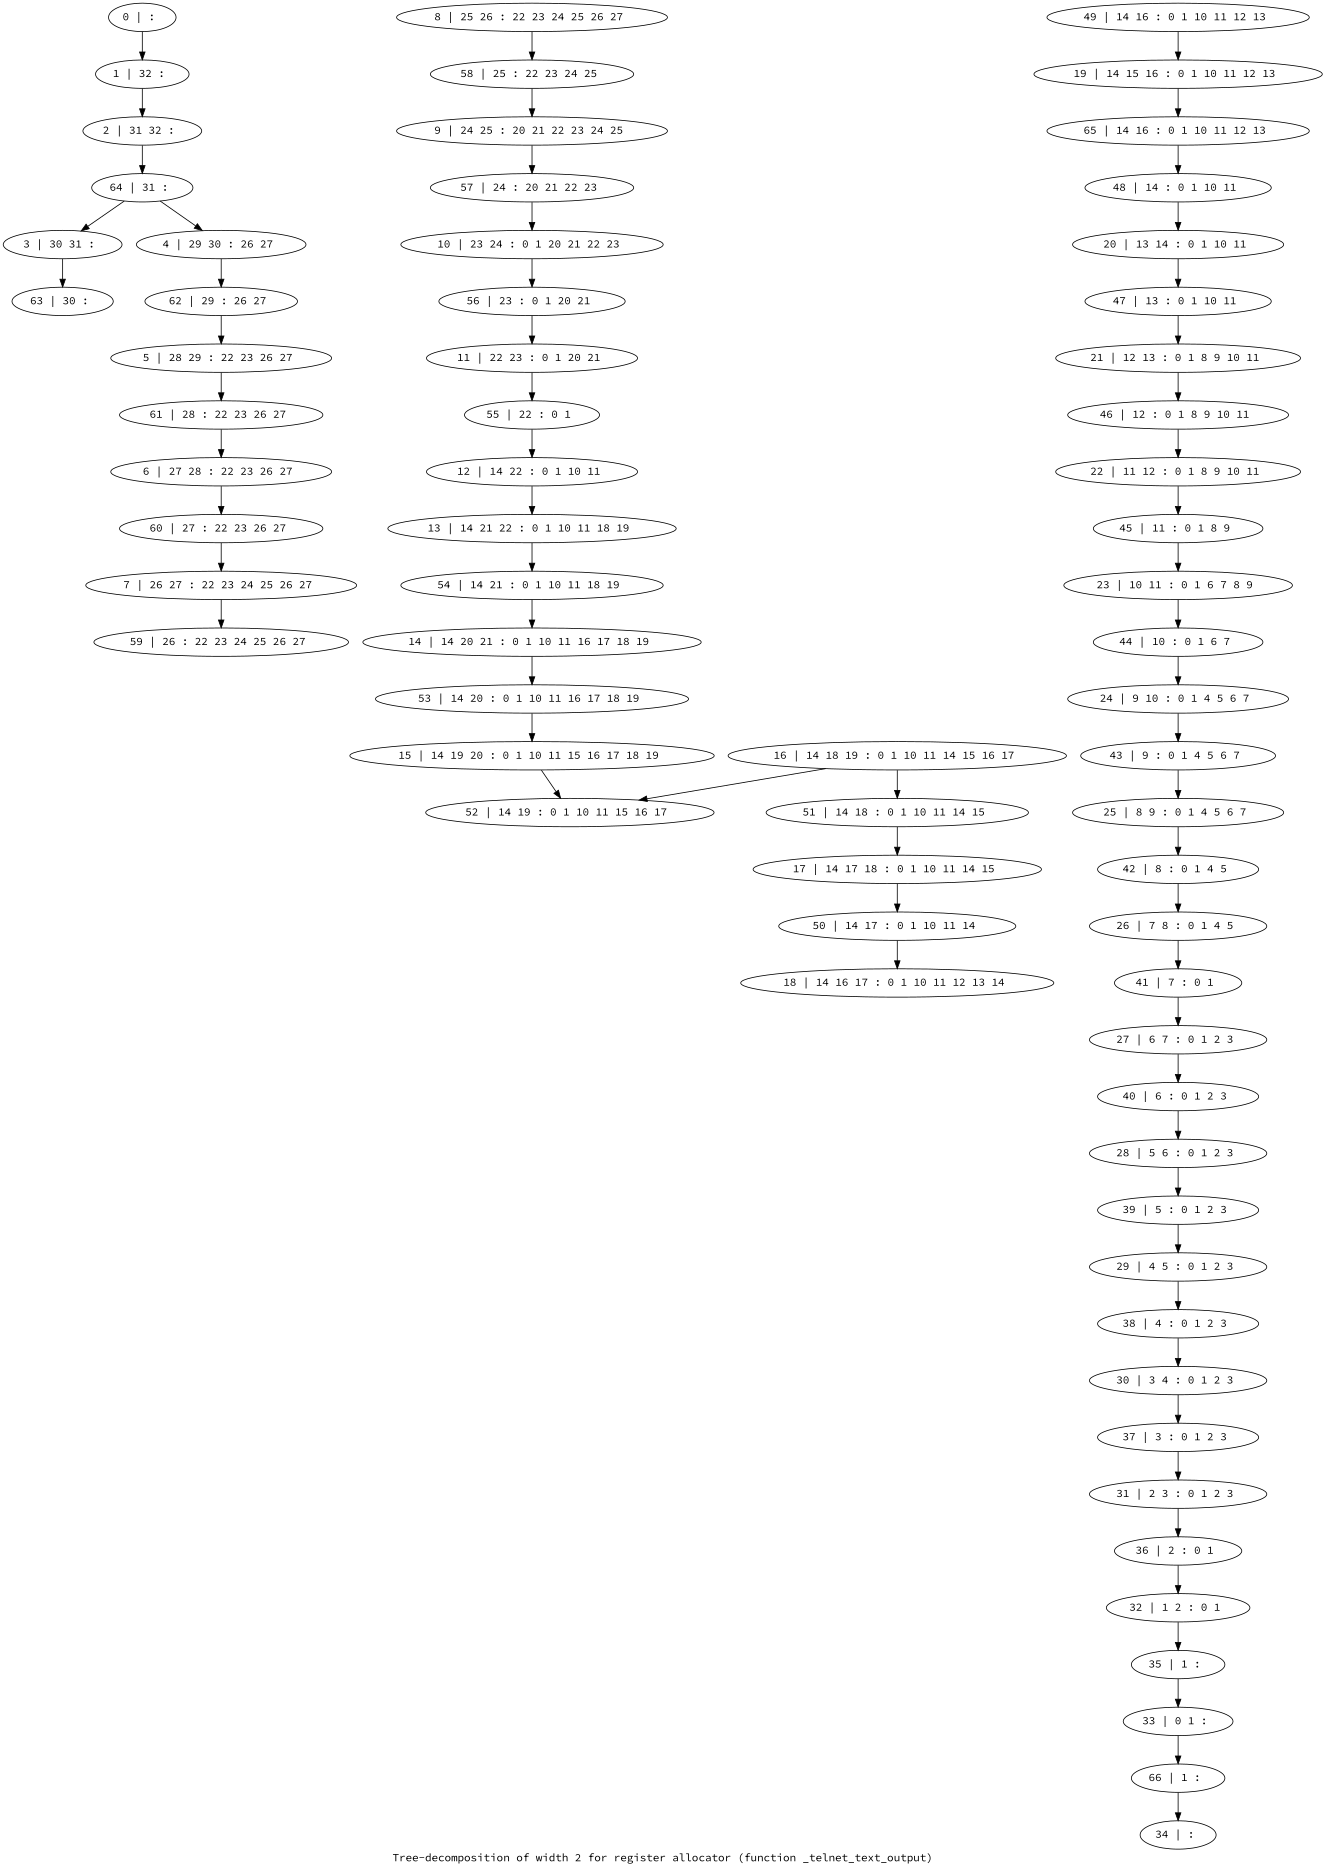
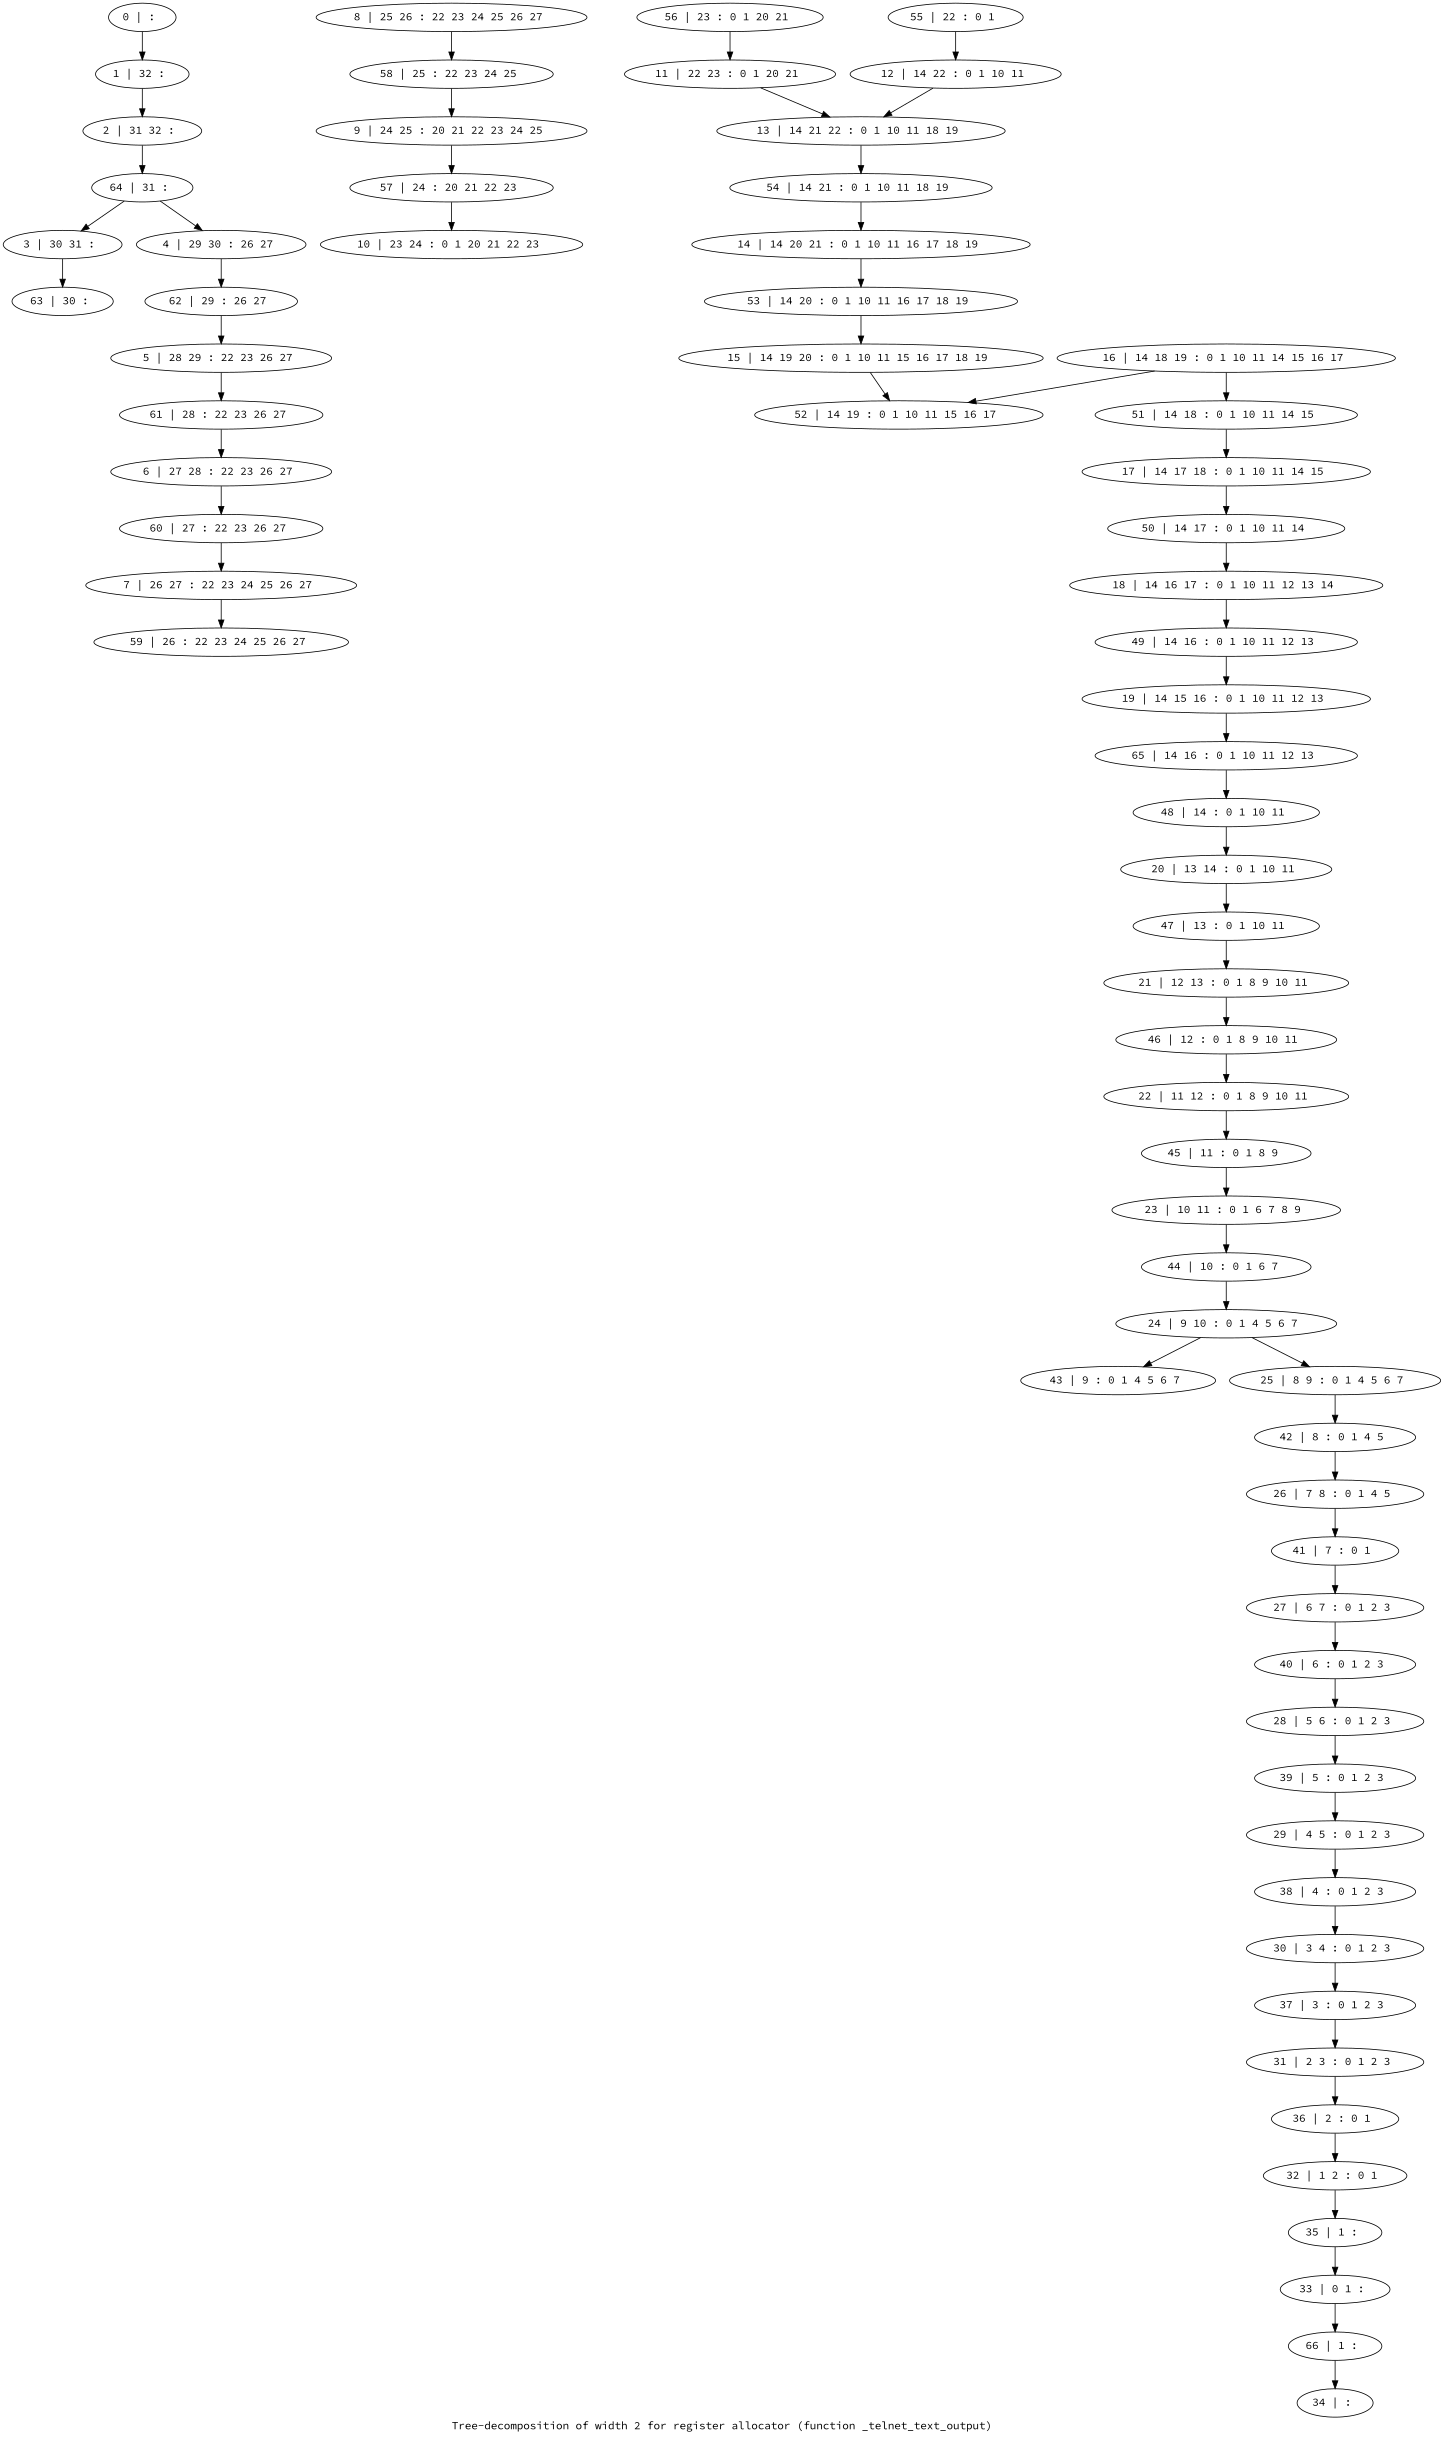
edge "10 | 23 24 : 0 1 20 21 22 23" -> "56 | 23 : 0 1 20 21": removed
edge "11 | 22 23 : 0 1 20 21" -> "55 | 22 : 0 1": now "11 | 22 23 : 0 1 20 21" -> "13 | 14 21 22 : 0 1 10 11 18 19"
edge "18 | 14 16 17 : 0 1 10 11 12 13 14" -> "49 | 14 16 : 0 1 10 11 12 13": added
edge "43 | 9 : 0 1 4 5 6 7" -> "25 | 8 9 : 0 1 4 5 6 7": now "24 | 9 10 : 0 1 4 5 6 7" -> "25 | 8 9 : 0 1 4 5 6 7"
